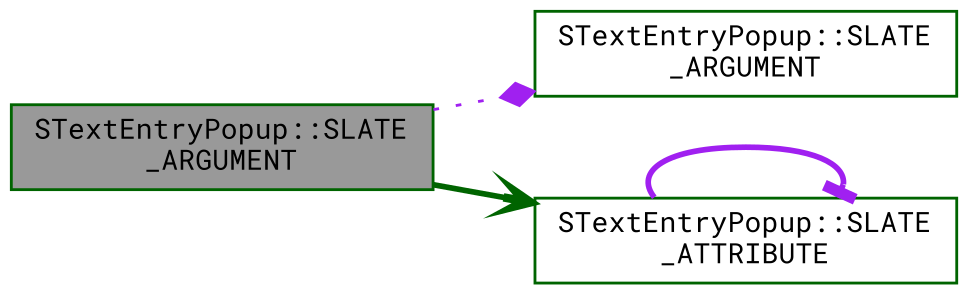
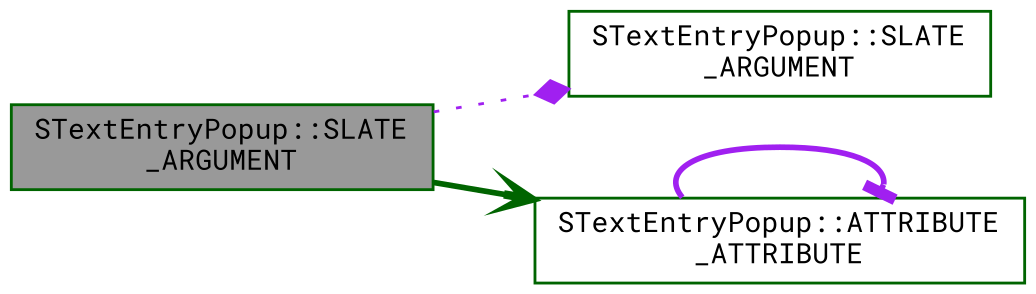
node "STextEntryPopup::SLATE _ATTRIBUTE": label "STextEntryPopup::SLATE _ATTRIBUTE" -> "STextEntryPopup::ATTRIBUTE _ATTRIBUTE"
